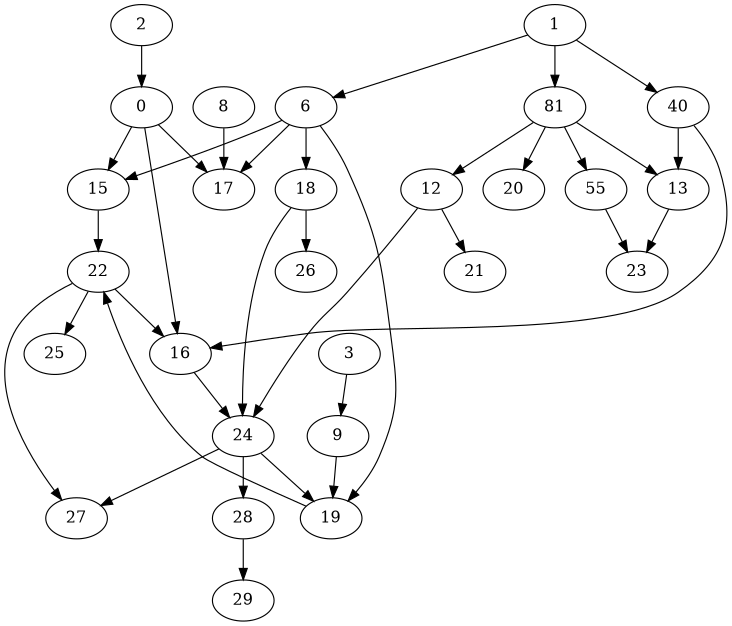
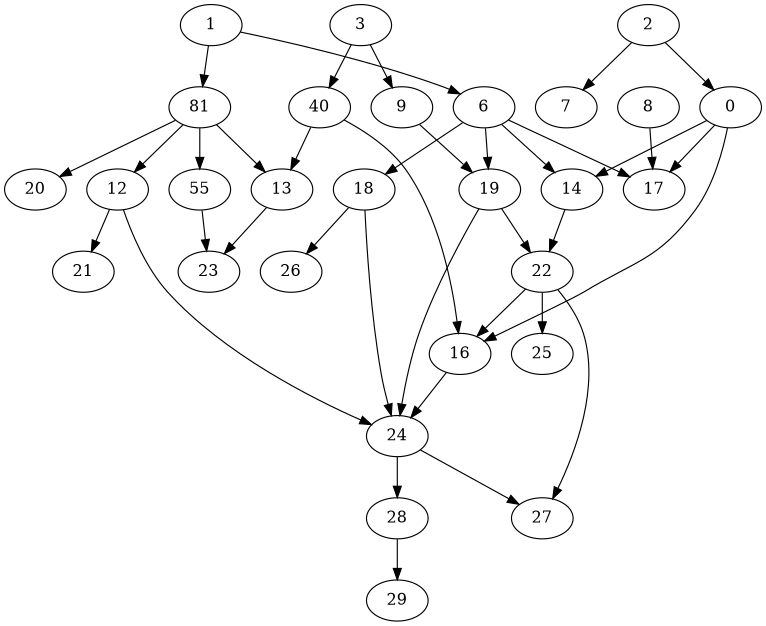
edge "1" -> "40": now "3" -> "40"
node "7": added
node "15": label "15" -> "14"
edge "24" -> "19": reversed
